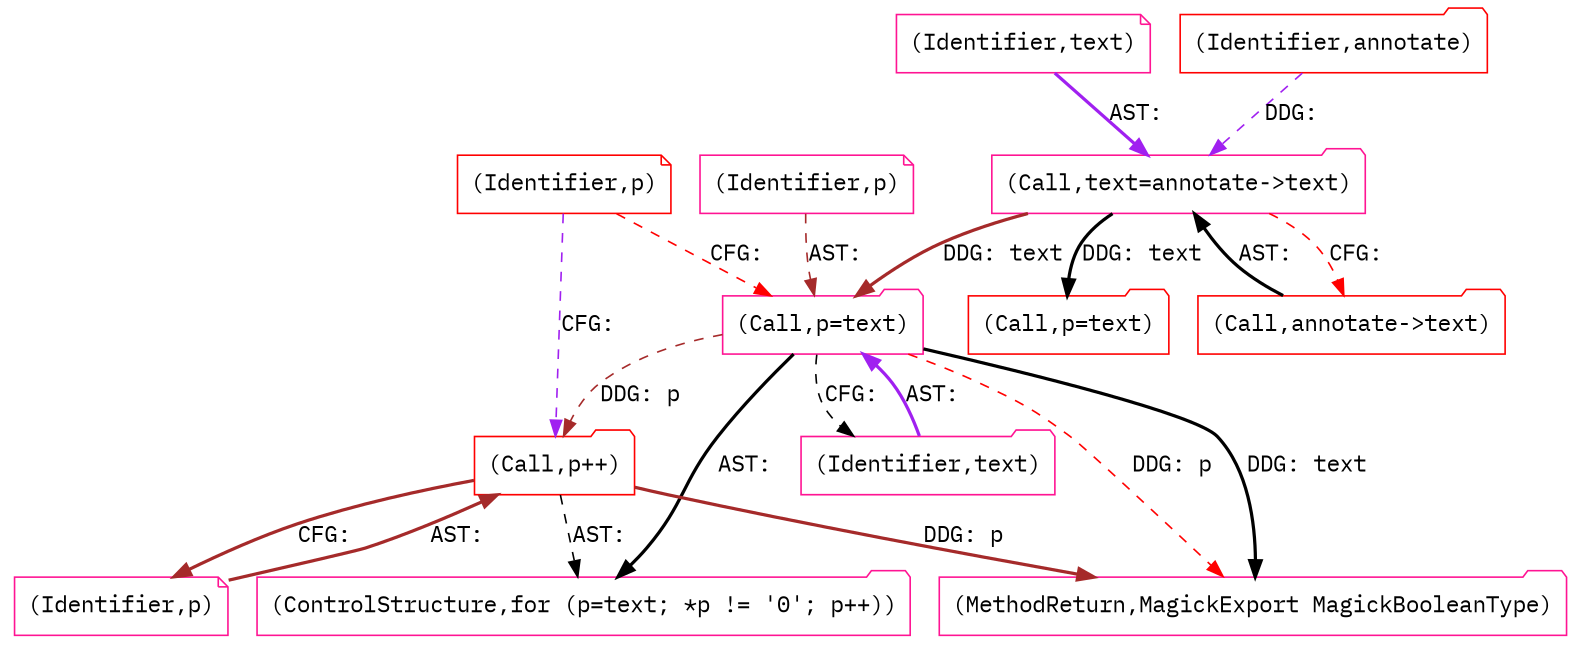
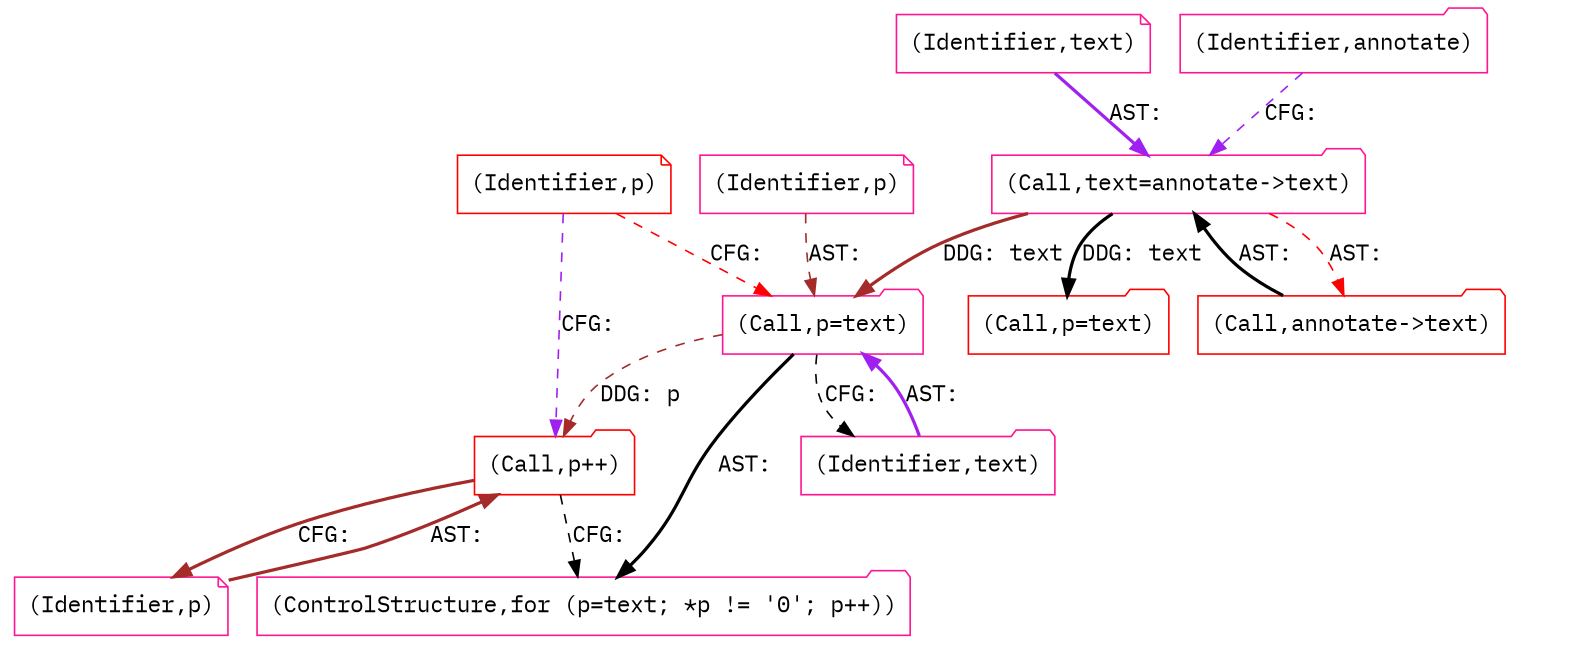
node "(Identifier,annotate)": color red -> deeppink
edge "(Identifier,annotate)" -> "(Call,text=annotate->text)": label "DDG: " -> "CFG: "
edge "(Call,text=annotate->text)" -> "(Call,annotate->text)": label "CFG: " -> "AST: "
edge "(Call,p++)" -> "(ControlStructure,for (p=text; *p != '0'; p++))": label "AST: " -> "CFG: "
node "(MethodReturn,MagickExport MagickBooleanType)": removed
